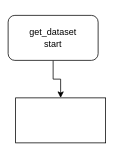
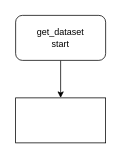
node "get_dataset start": moved (53, 38) -> (60, 38)
